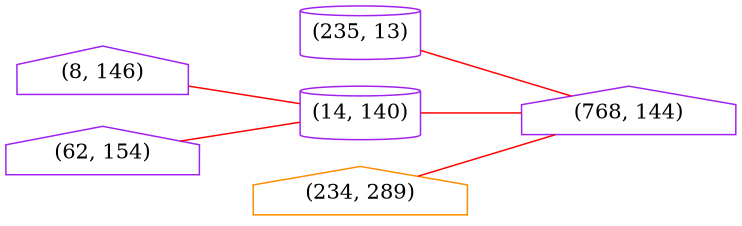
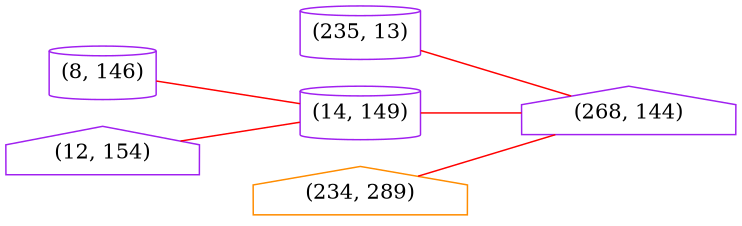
node "(8, 146)": shape house -> cylinder
node "(14, 140)": label "(14, 140)" -> "(14, 149)"
node "(768, 144)": label "(768, 144)" -> "(268, 144)"
node "(62, 154)": label "(62, 154)" -> "(12, 154)"
